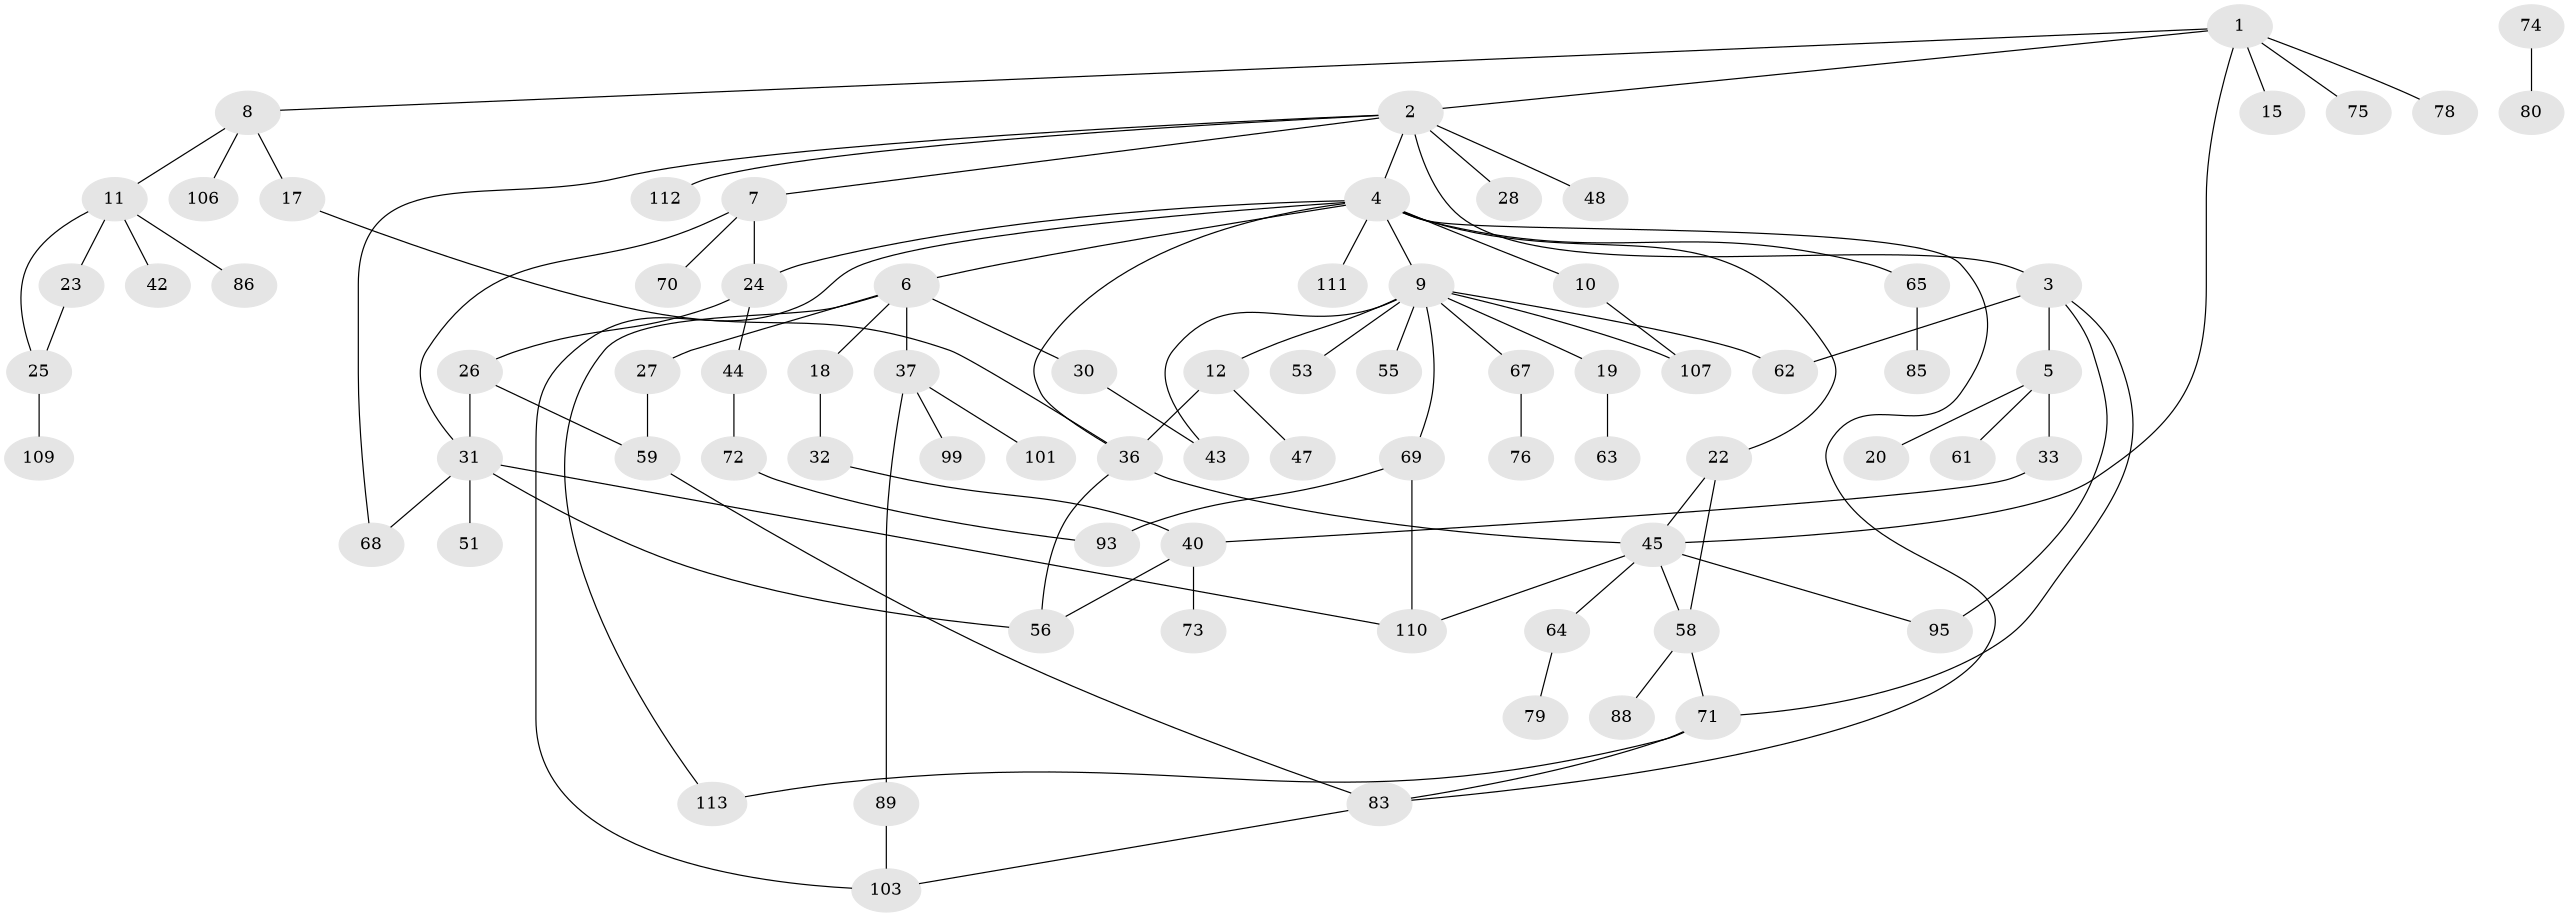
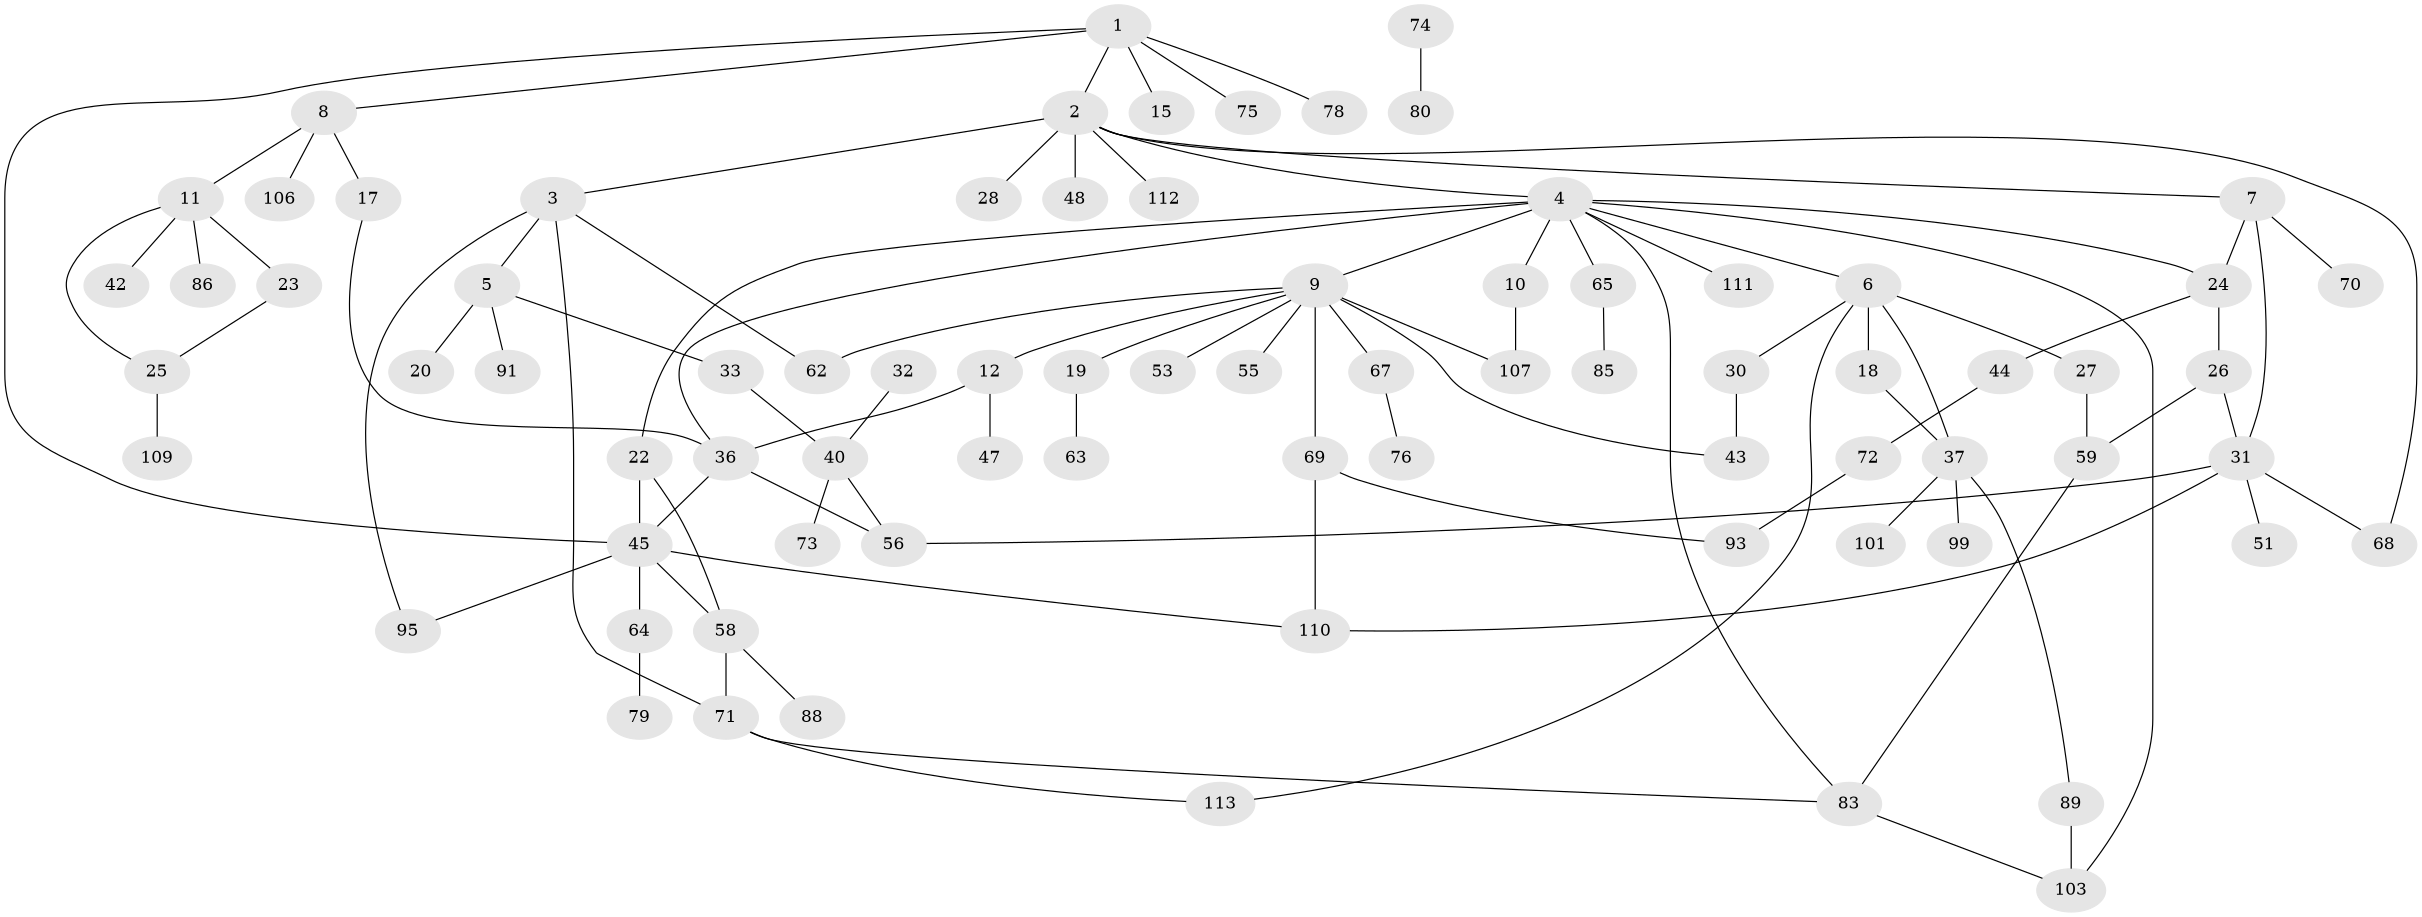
edge "18" -- "32": now "18" -- "37"
node "61": label "61" -> "91"
